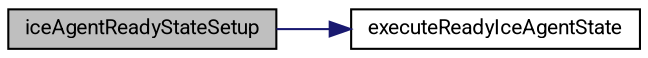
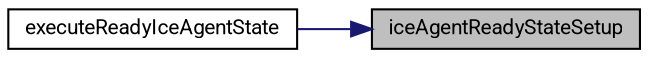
edge "iceAgentReadyStateSetup" -> "executeReadyIceAgentState": reversed
